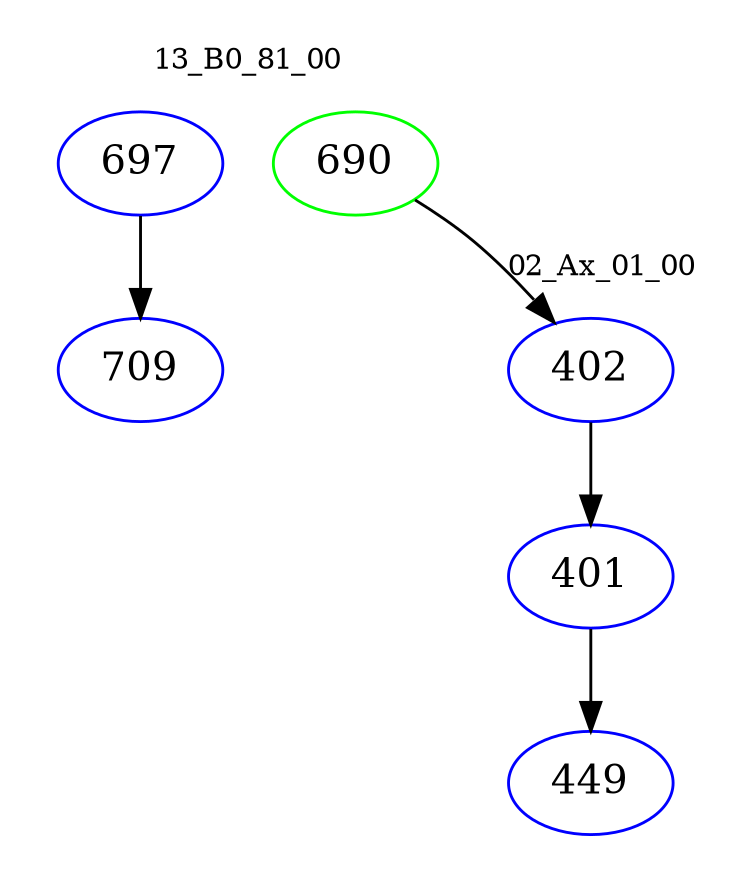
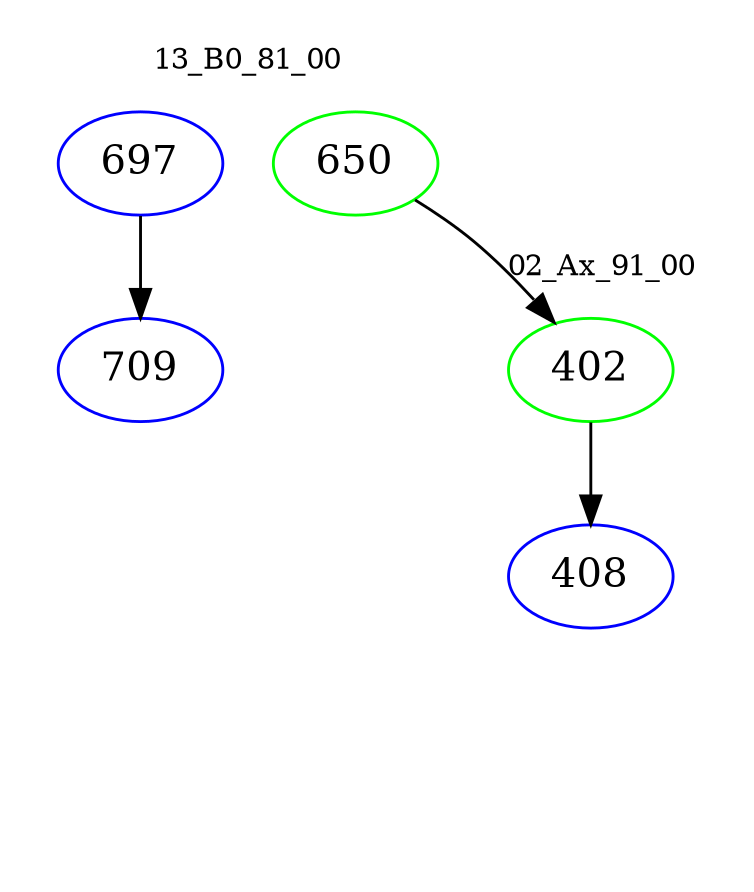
node "690": label "690" -> "650"
cluster "02_Ax_01_00": label "02_Ax_01_00" -> "02_Ax_91_00"
node "402": color blue -> green
node "401": label "401" -> "408"
node "449": removed
